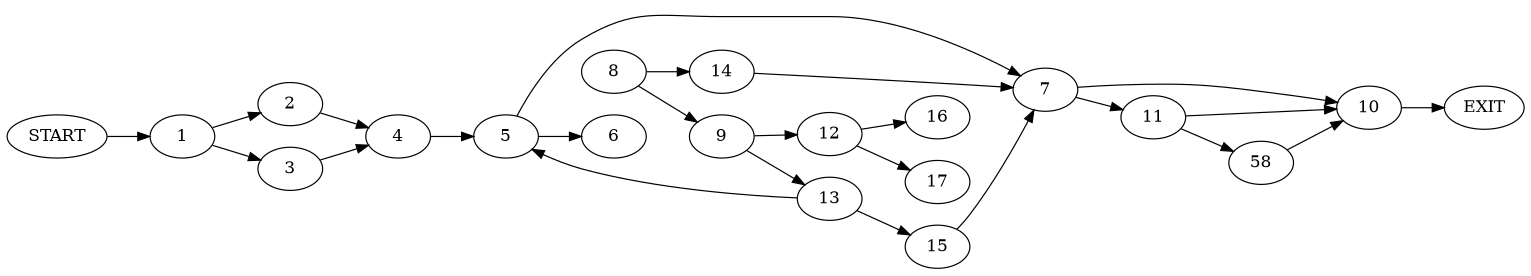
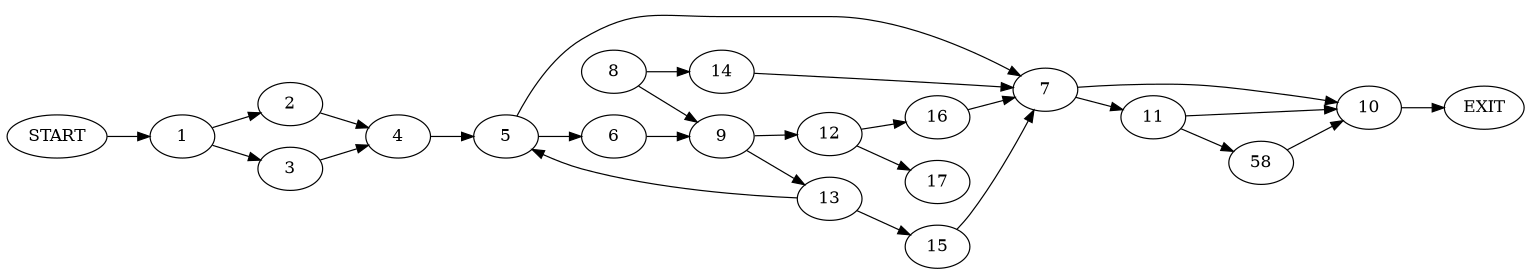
edge "16" -> "7": added
edge "6" -> "9": added
